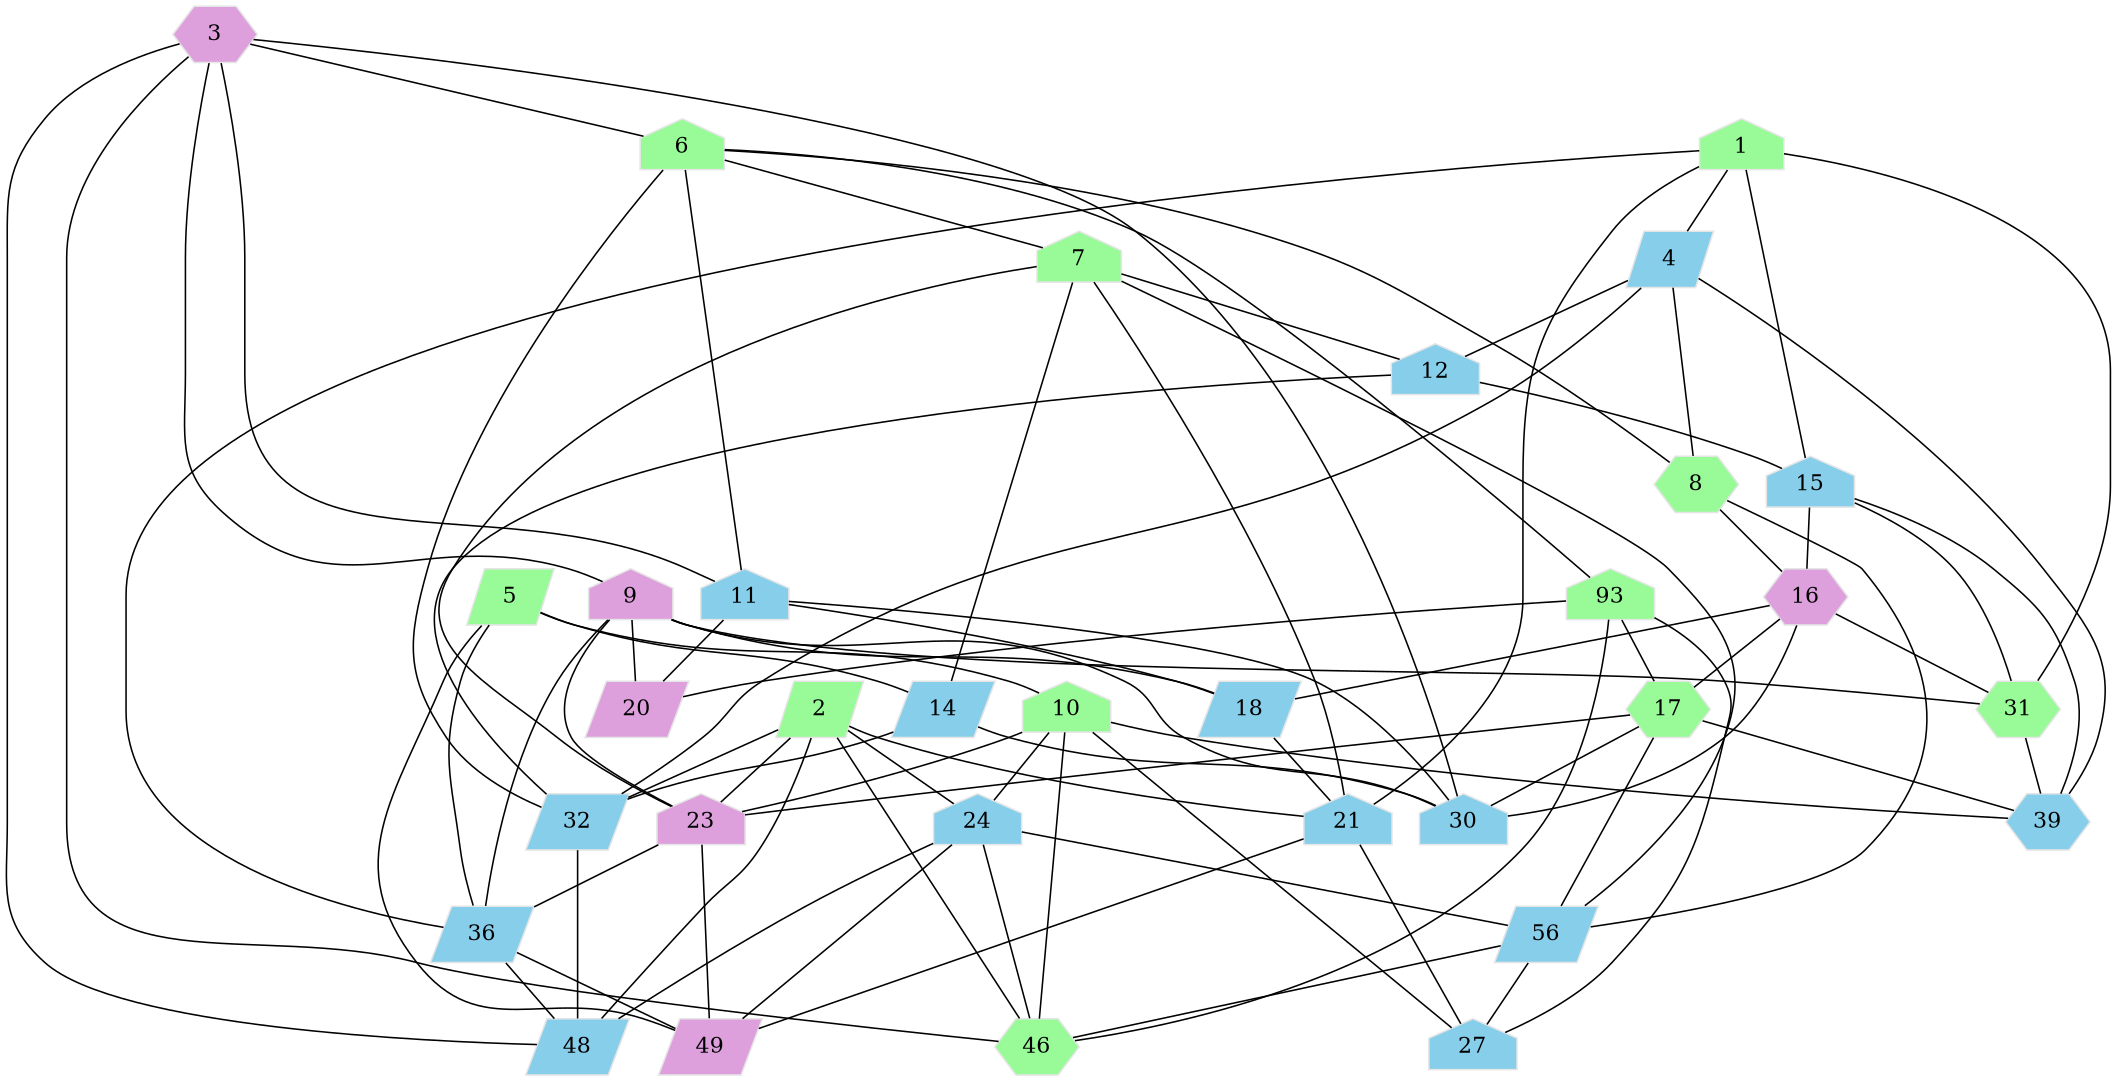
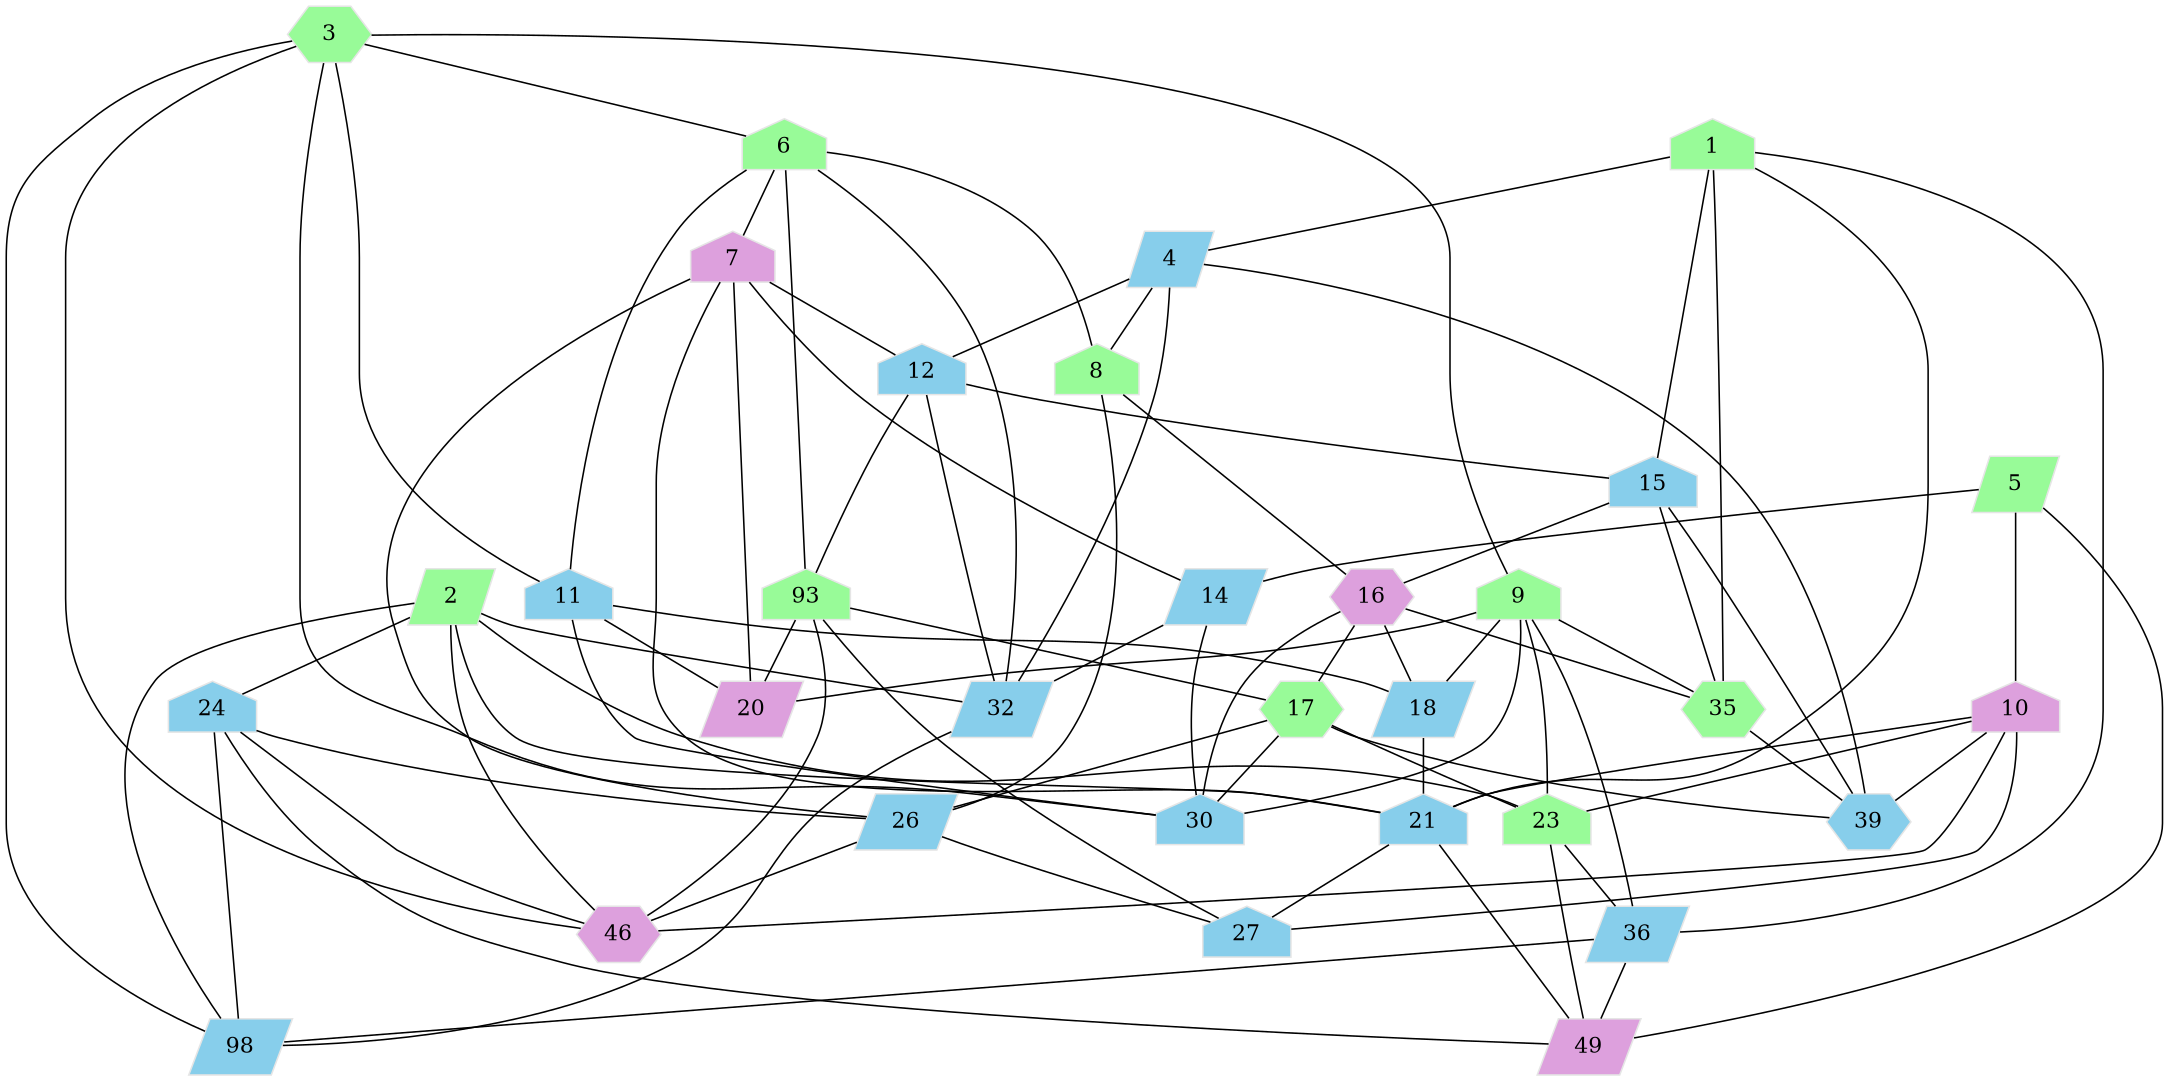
node "3": fillcolor plum -> palegreen
node "7": fillcolor palegreen -> plum
edge "7" -- "23": now "7" -- "20"
edge "12" -- "93": added
node "8": shape hexagon -> house
node "9": fillcolor plum -> palegreen
node "10": fillcolor palegreen -> plum
node "31": label "31" -> "35"
edge "5" -- "36": removed
edge "10" -- "24": now "10" -- "21"
node "23": fillcolor plum -> palegreen
node "56": label "56" -> "26"
node "48": label "48" -> "98"
node "46": fillcolor palegreen -> plum
